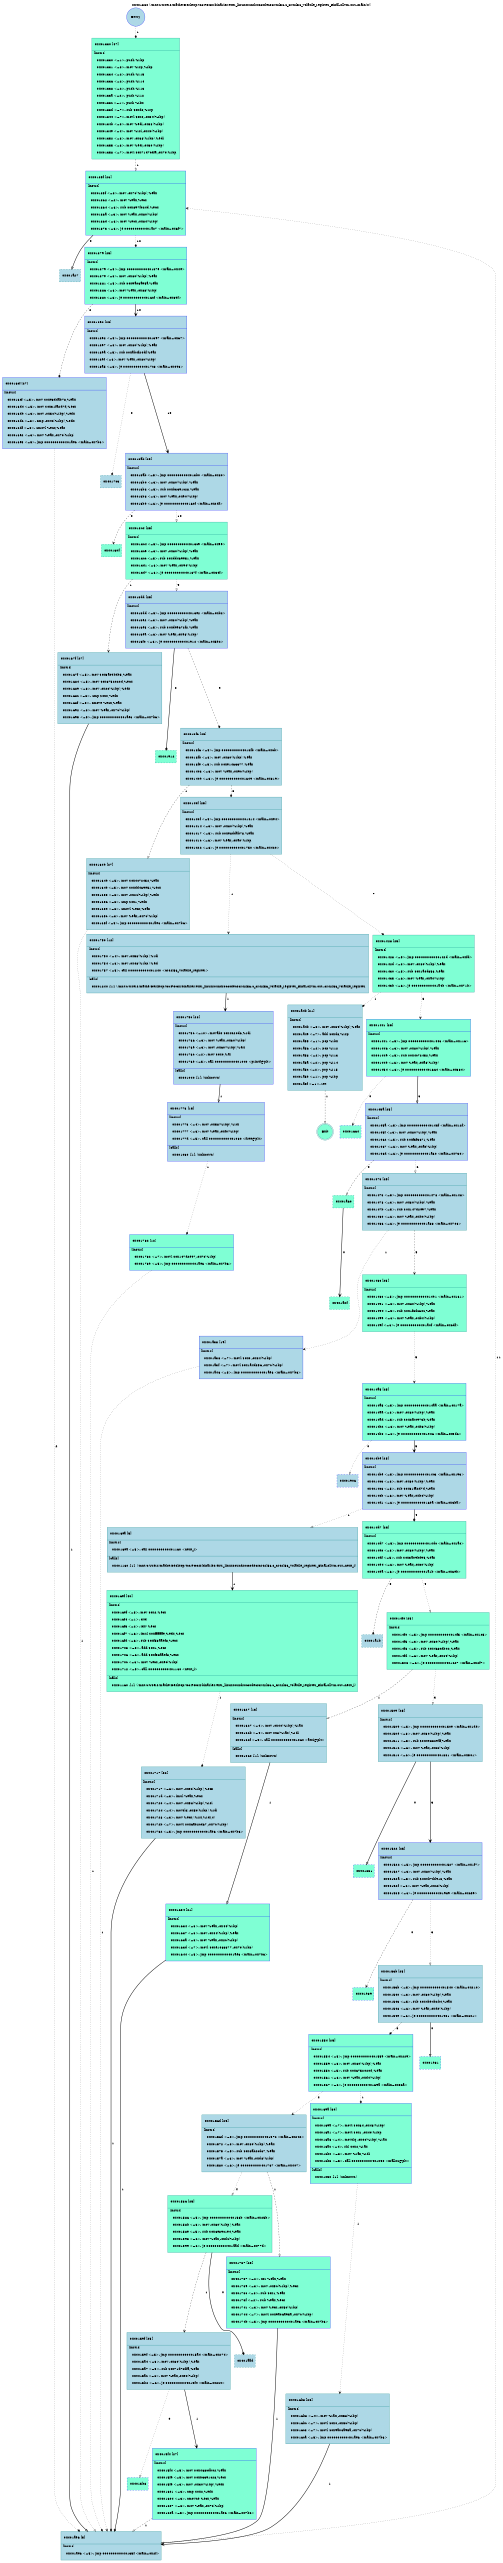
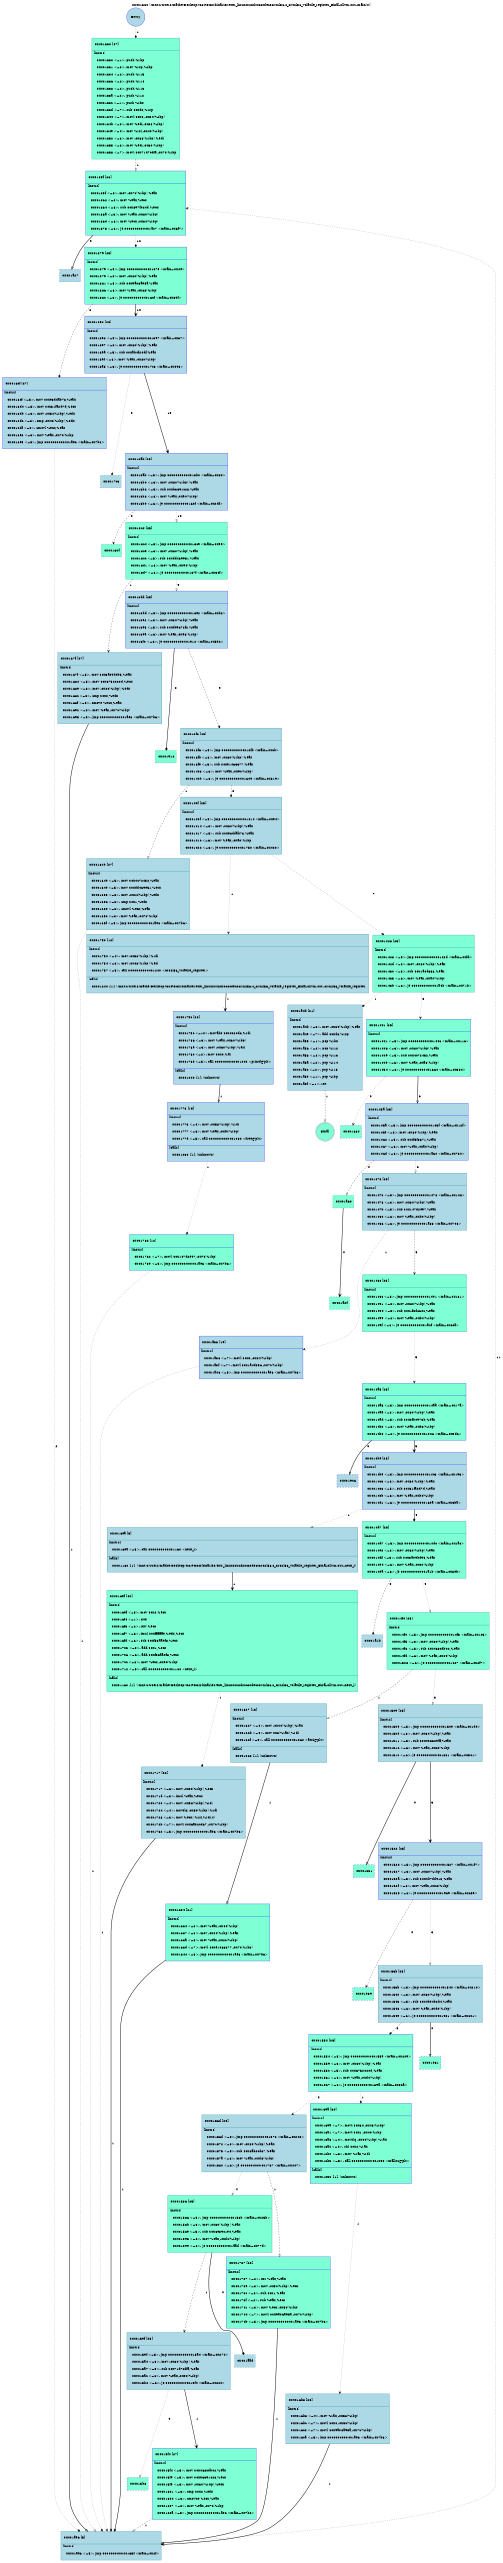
node "Exit": label "Exit" -> "Final"
edge "0x4014a5 [25]" -> "0x401906": style dotted -> bold
